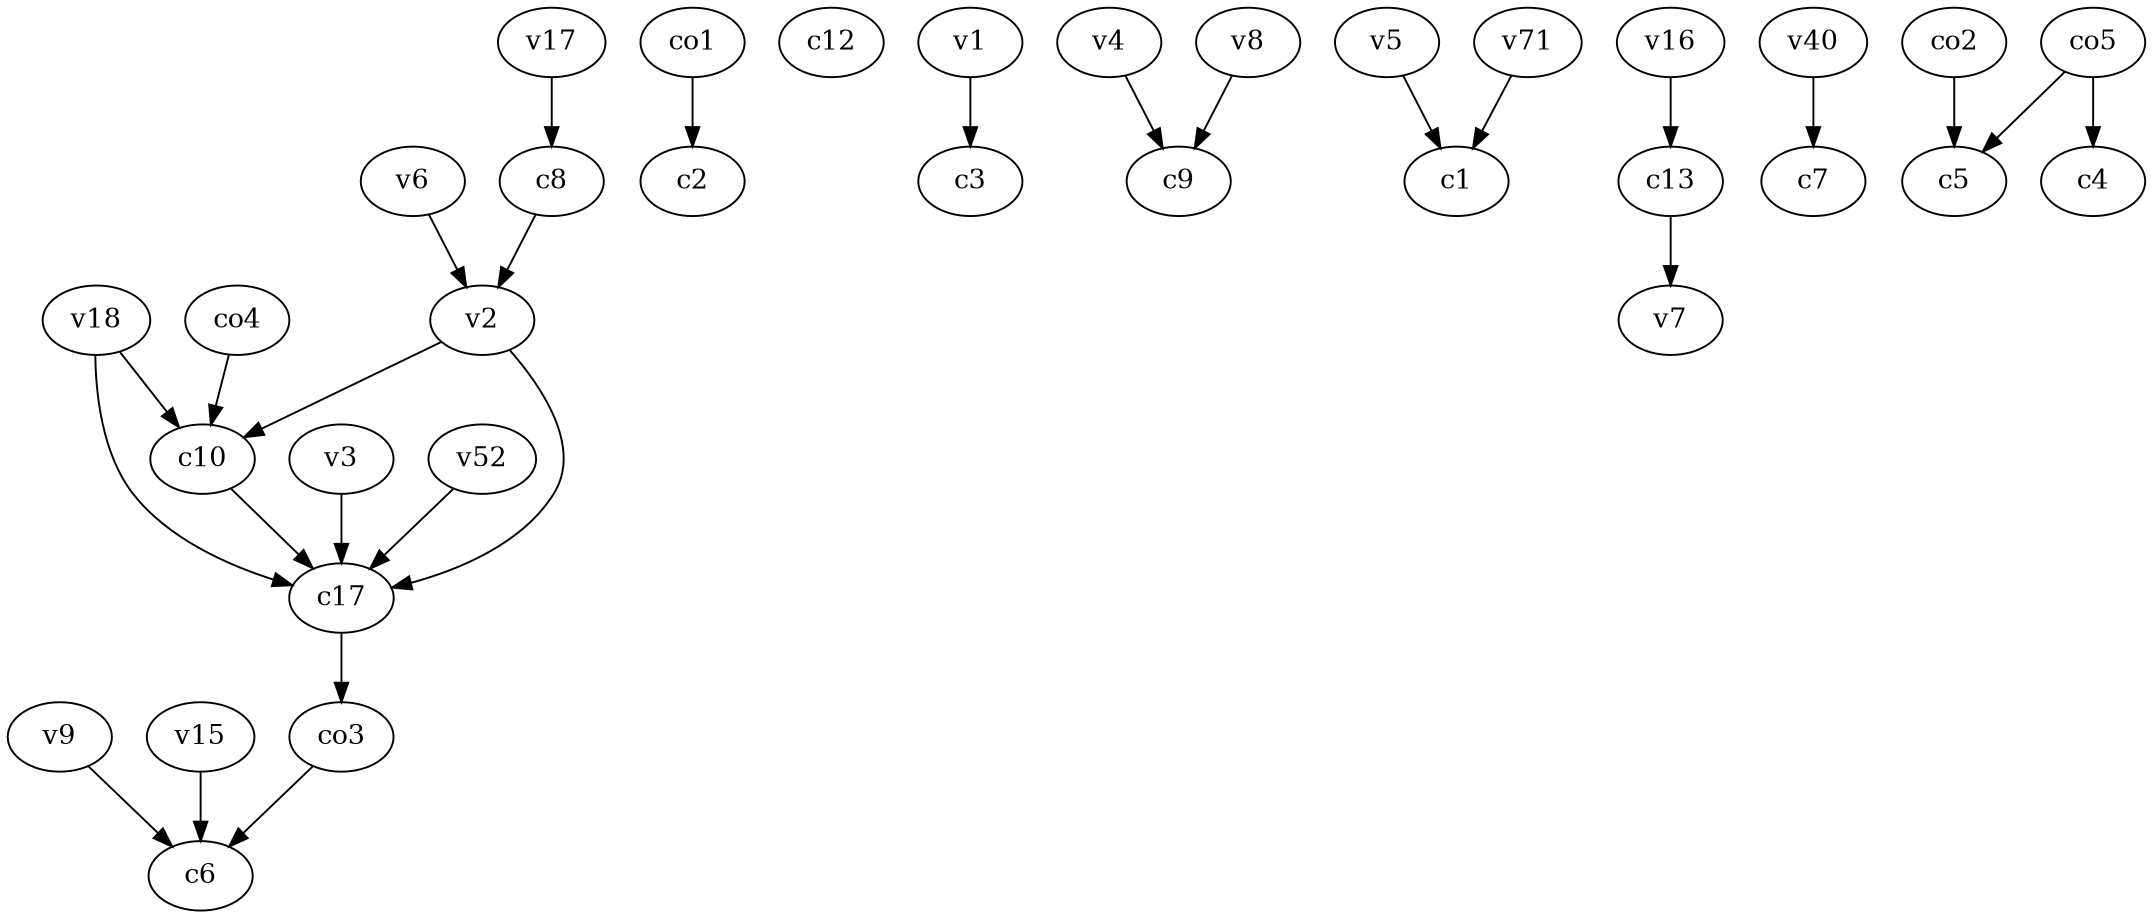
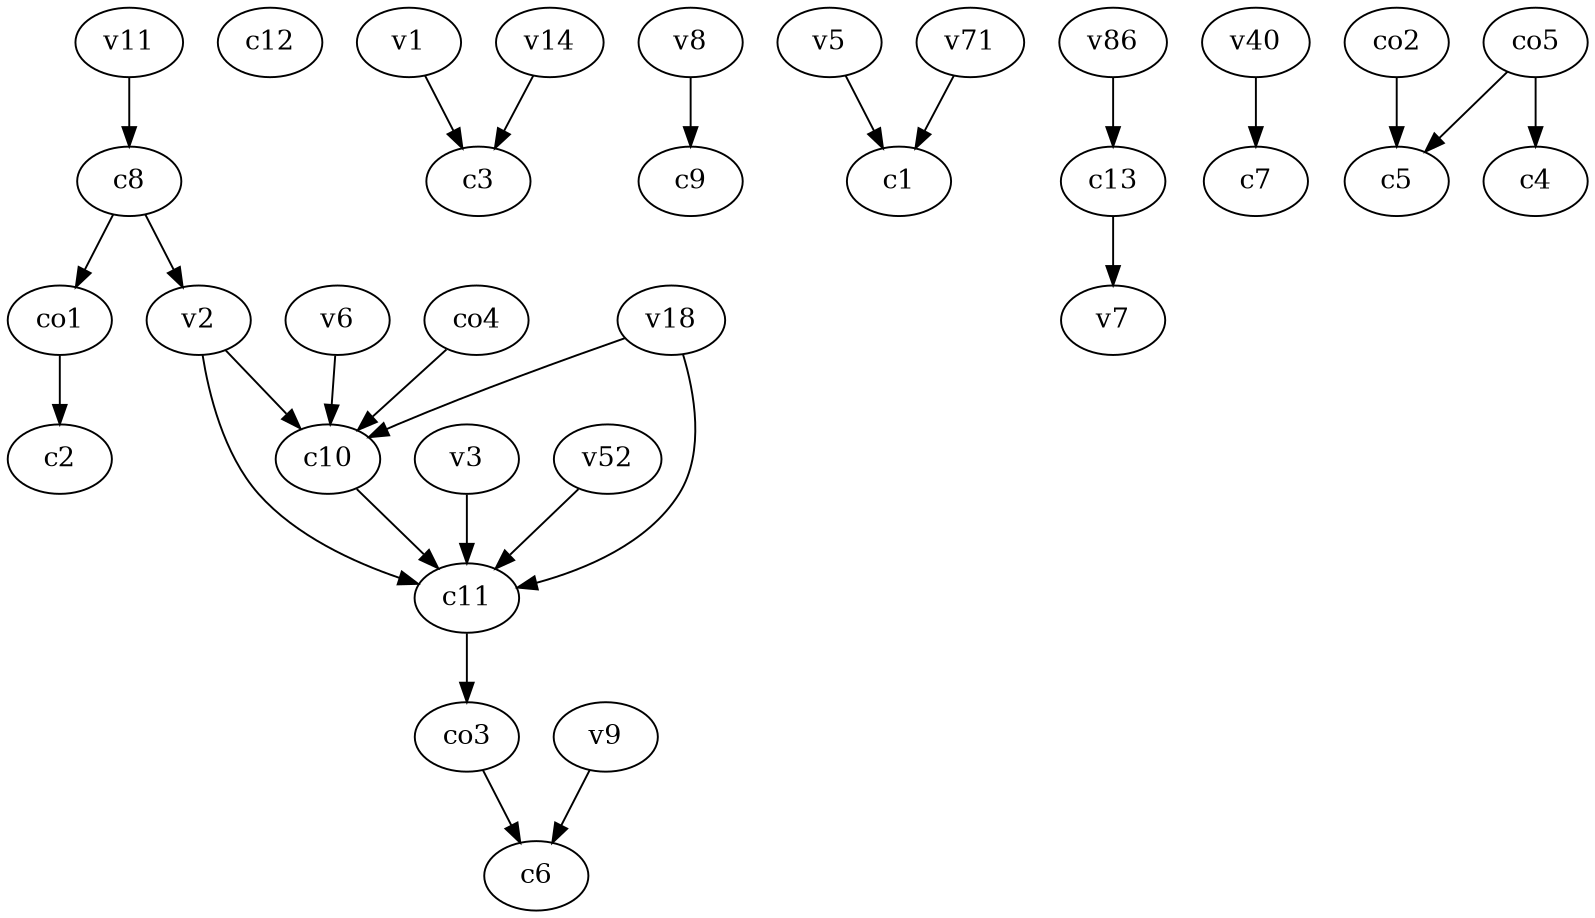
node "v14": added
node "v17": label "v17" -> "v11"
node "v4": removed
node "v16": label "v16" -> "v86"
edge "c8" -> "co1": added
edge "v6" -> "v2": now "v6" -> "c10"
node "c17": label "c17" -> "c11"
node "v15": removed
